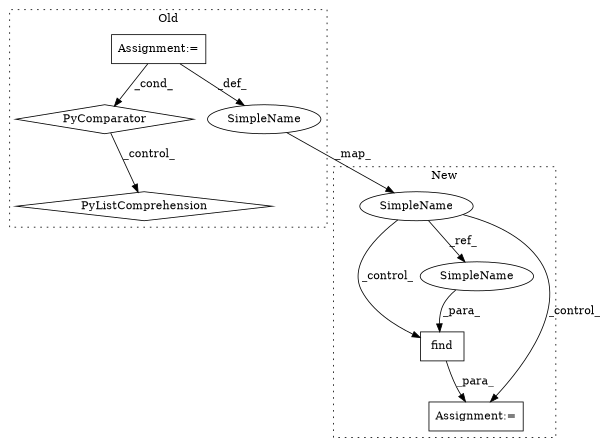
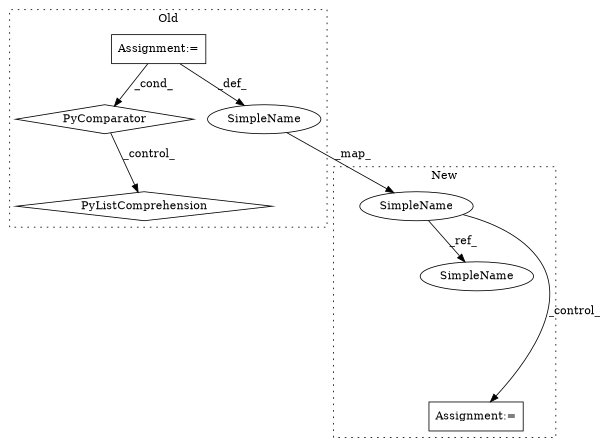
node "find": removed
